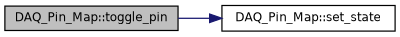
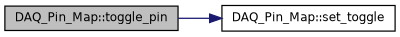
node "DAQ_Pin_Map::set_state": label "DAQ_Pin_Map::set_state" -> "DAQ_Pin_Map::set_toggle"
